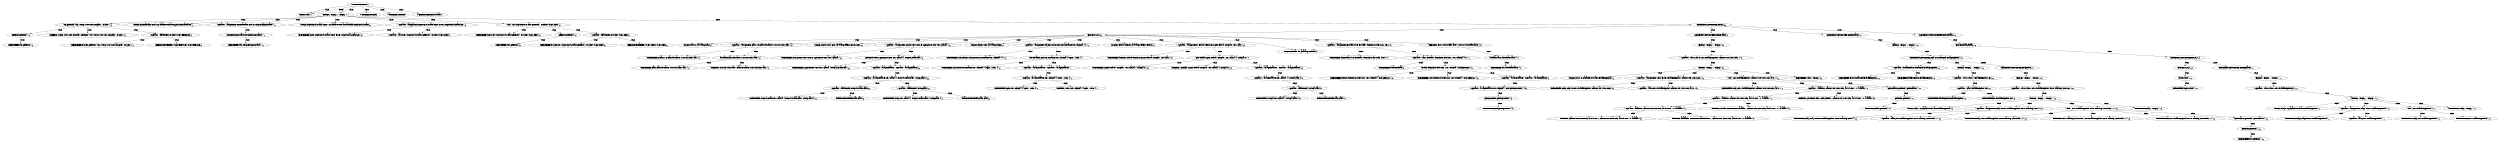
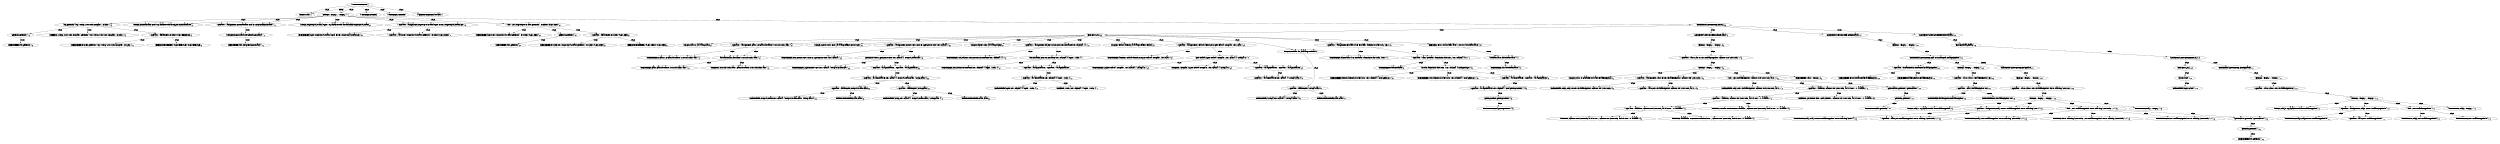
edge "(RETURN,return ok.booleanValue();,return ok.booleanValue();)" -> "(booleanValue,ok.booleanValue())": label "AST: " -> "DDG: "
edge "(<operator>.arrayInitializer,new Class[] { String[].class })" -> "(<operator>.fieldAccess,String[].class)": now "(LOCAL,Boolean ok: java.lang.Boolean)" -> "(<operator>.fieldAccess,String[].class)"
